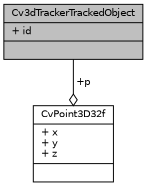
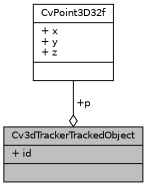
edge "Cv3dTrackerTrackedObject" -> "CvPoint3D32f": reversed
